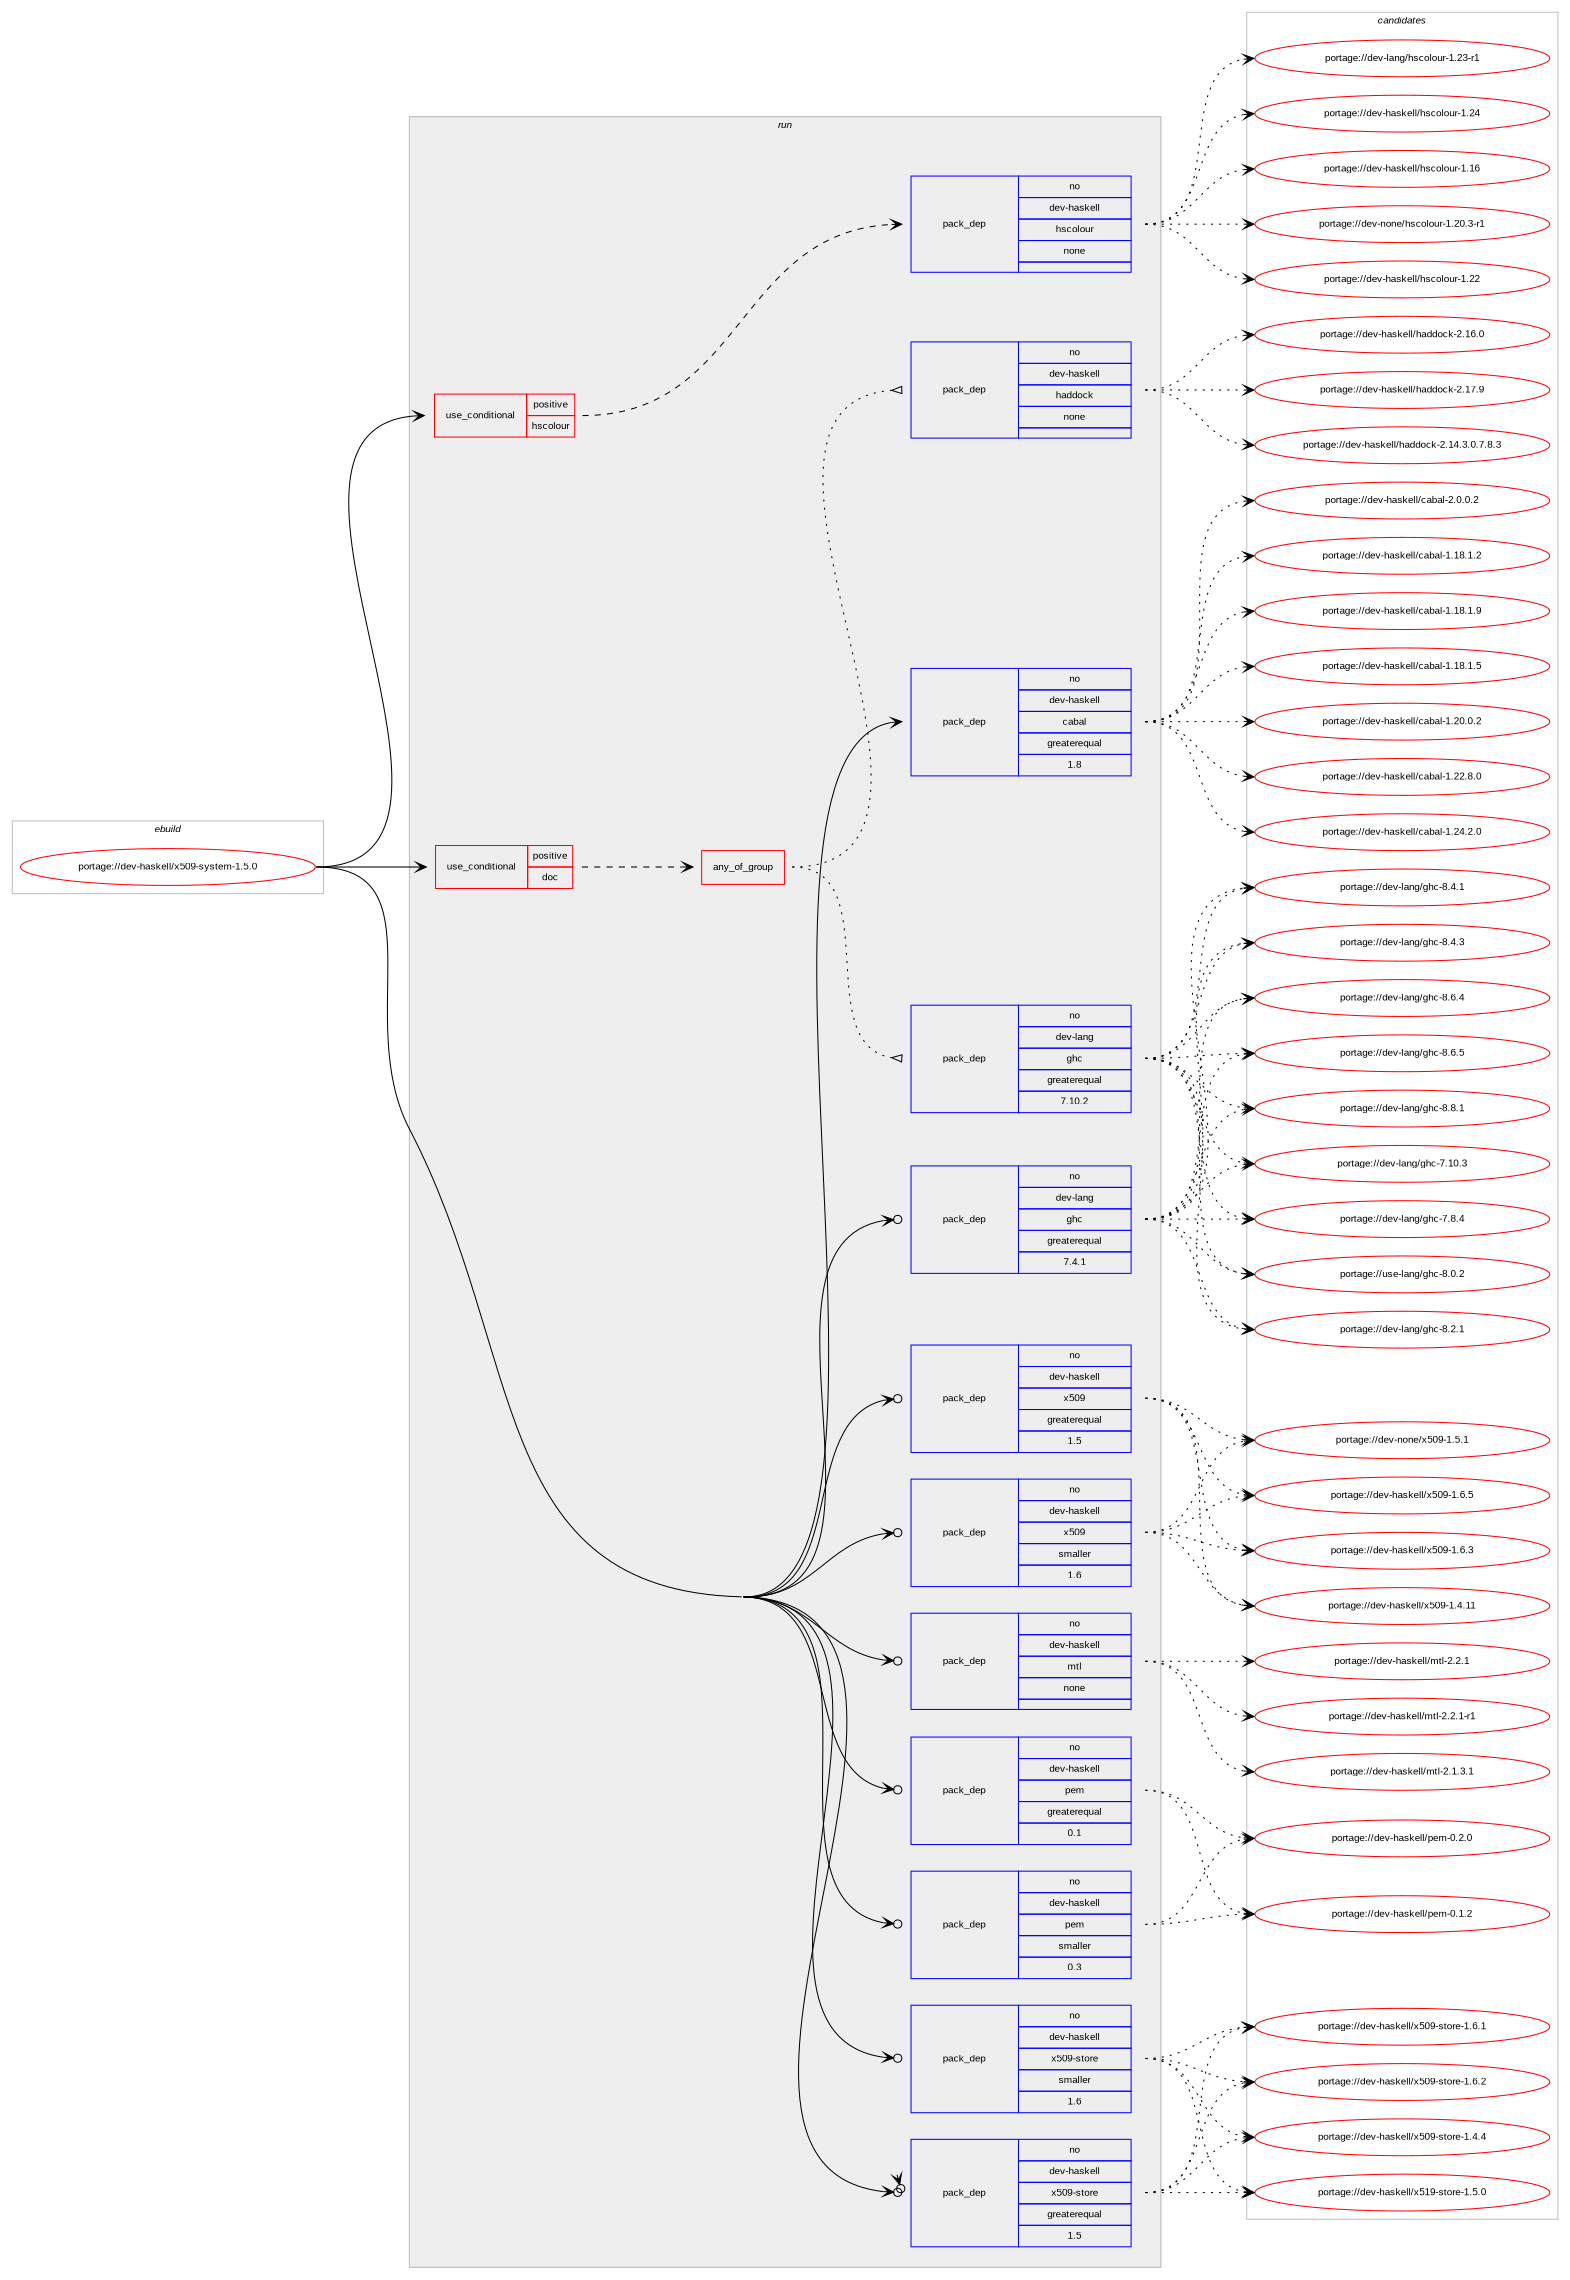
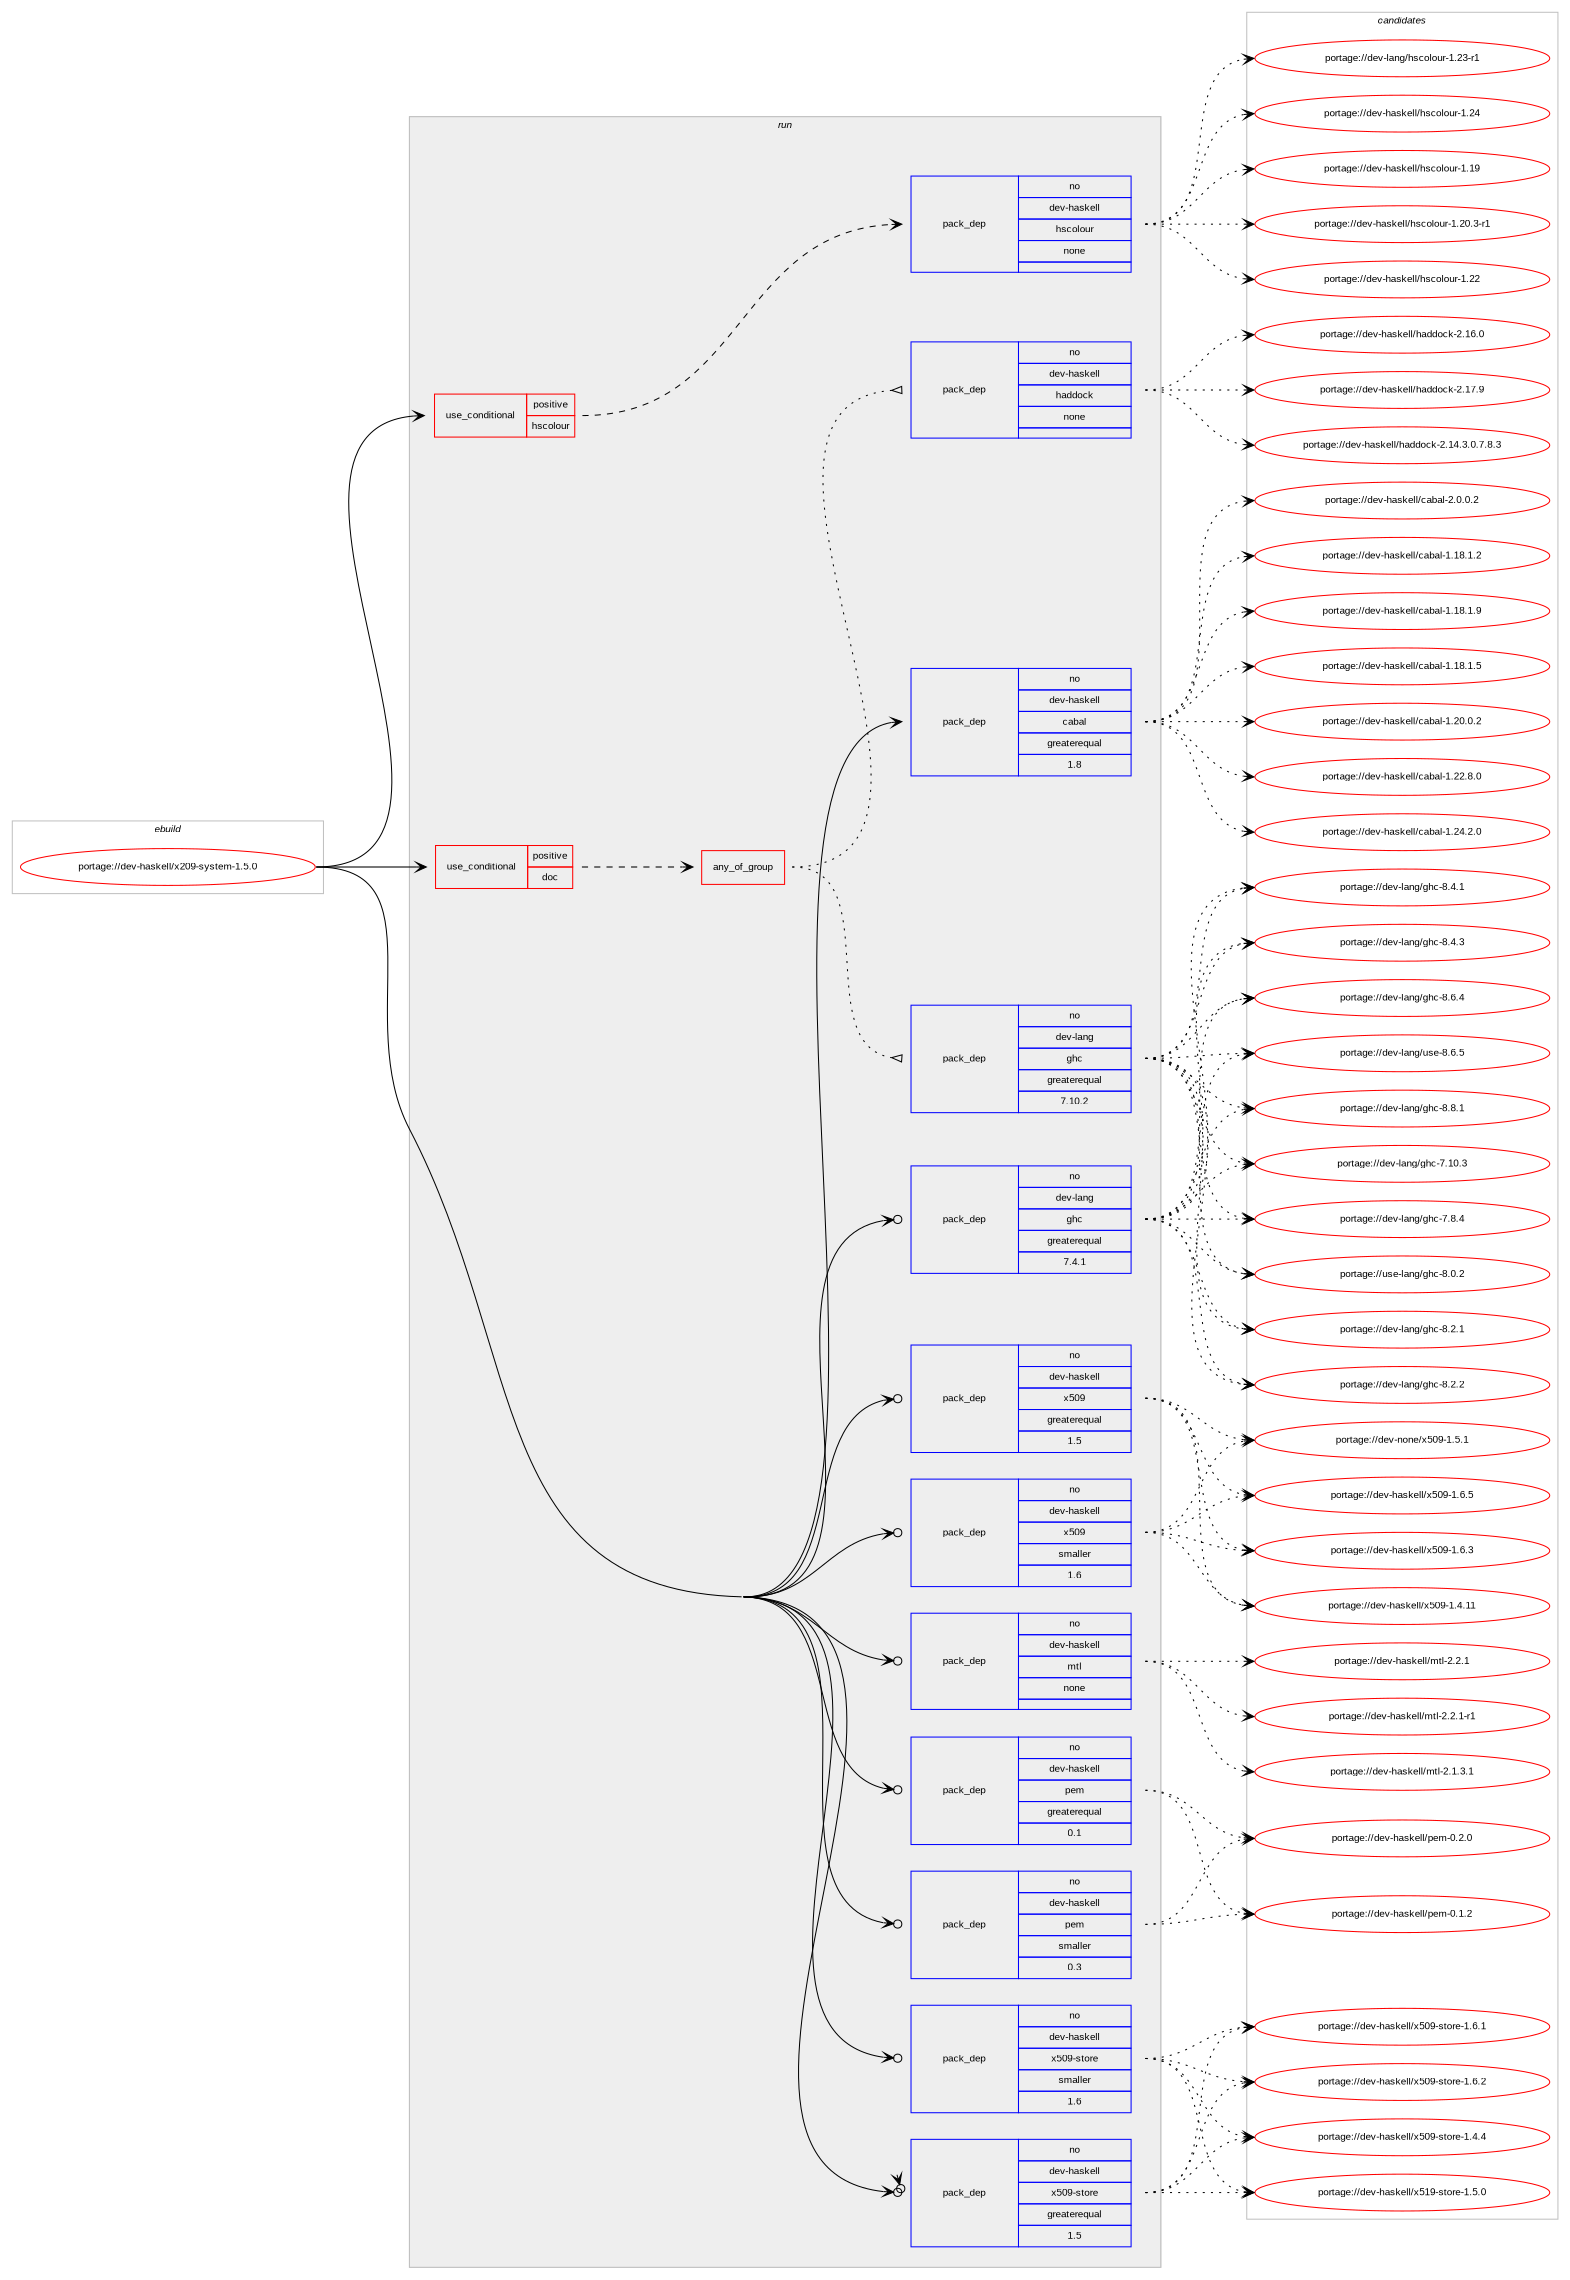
node "portage://dev-haskell/hscolour-1.16": label "portage://dev-haskell/hscolour-1.16" -> "portage://dev-haskell/hscolour-1.19"
node "portage://dev-none/hscolour-1.20.3-r1": label "portage://dev-none/hscolour-1.20.3-r1" -> "portage://dev-haskell/hscolour-1.20.3-r1"
node "portage://dev-haskell/x509-system-1.5.0": label "portage://dev-haskell/x509-system-1.5.0" -> "portage://dev-haskell/x209-system-1.5.0"
node "portage://dev-lang/ghc-8.6.5": label "portage://dev-lang/ghc-8.6.5" -> "portage://dev-lang/use-8.6.5"
node "portage://dev-lang/ghc-8.2.2": added
